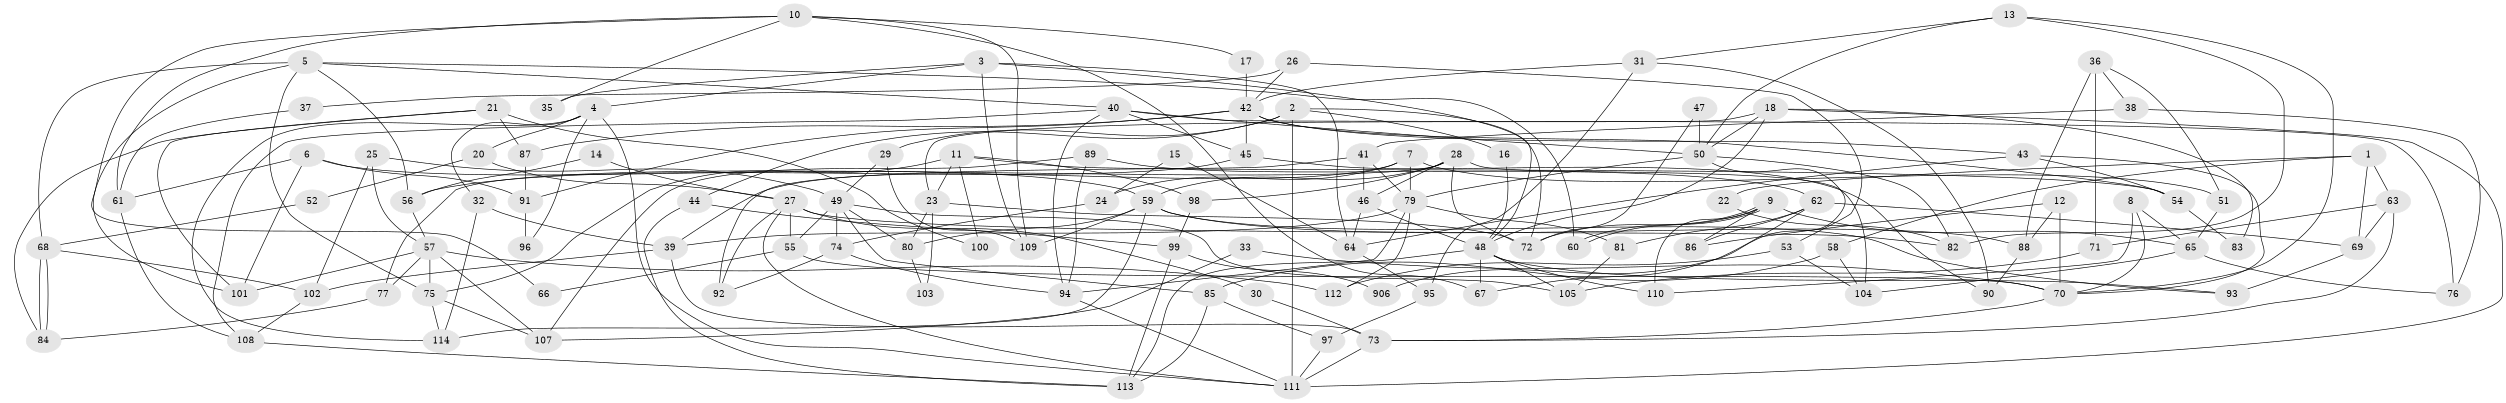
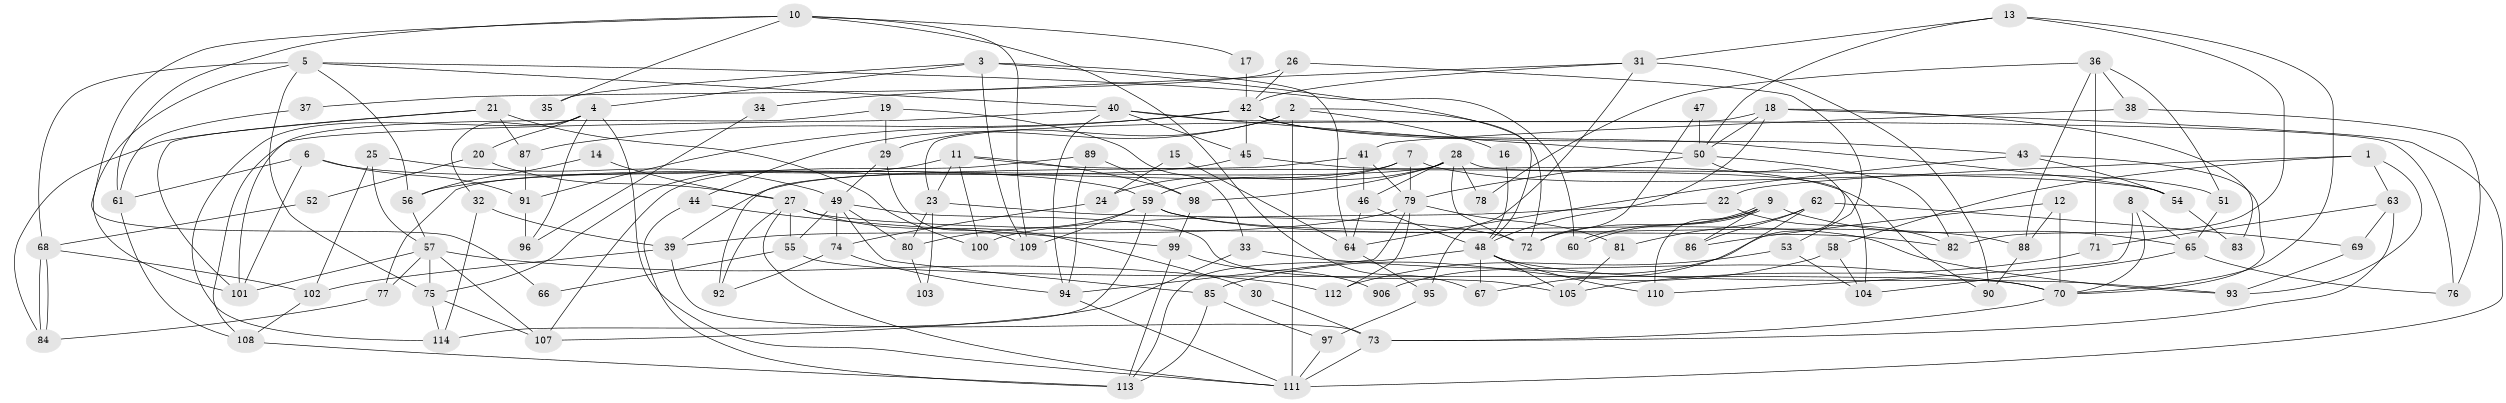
node "34": added
node "19": added
edge "89" -- "62": now "89" -- "98"
edge "1" -- "69": now "1" -- "93"
node "78": added
edge "22" -- "100": added
